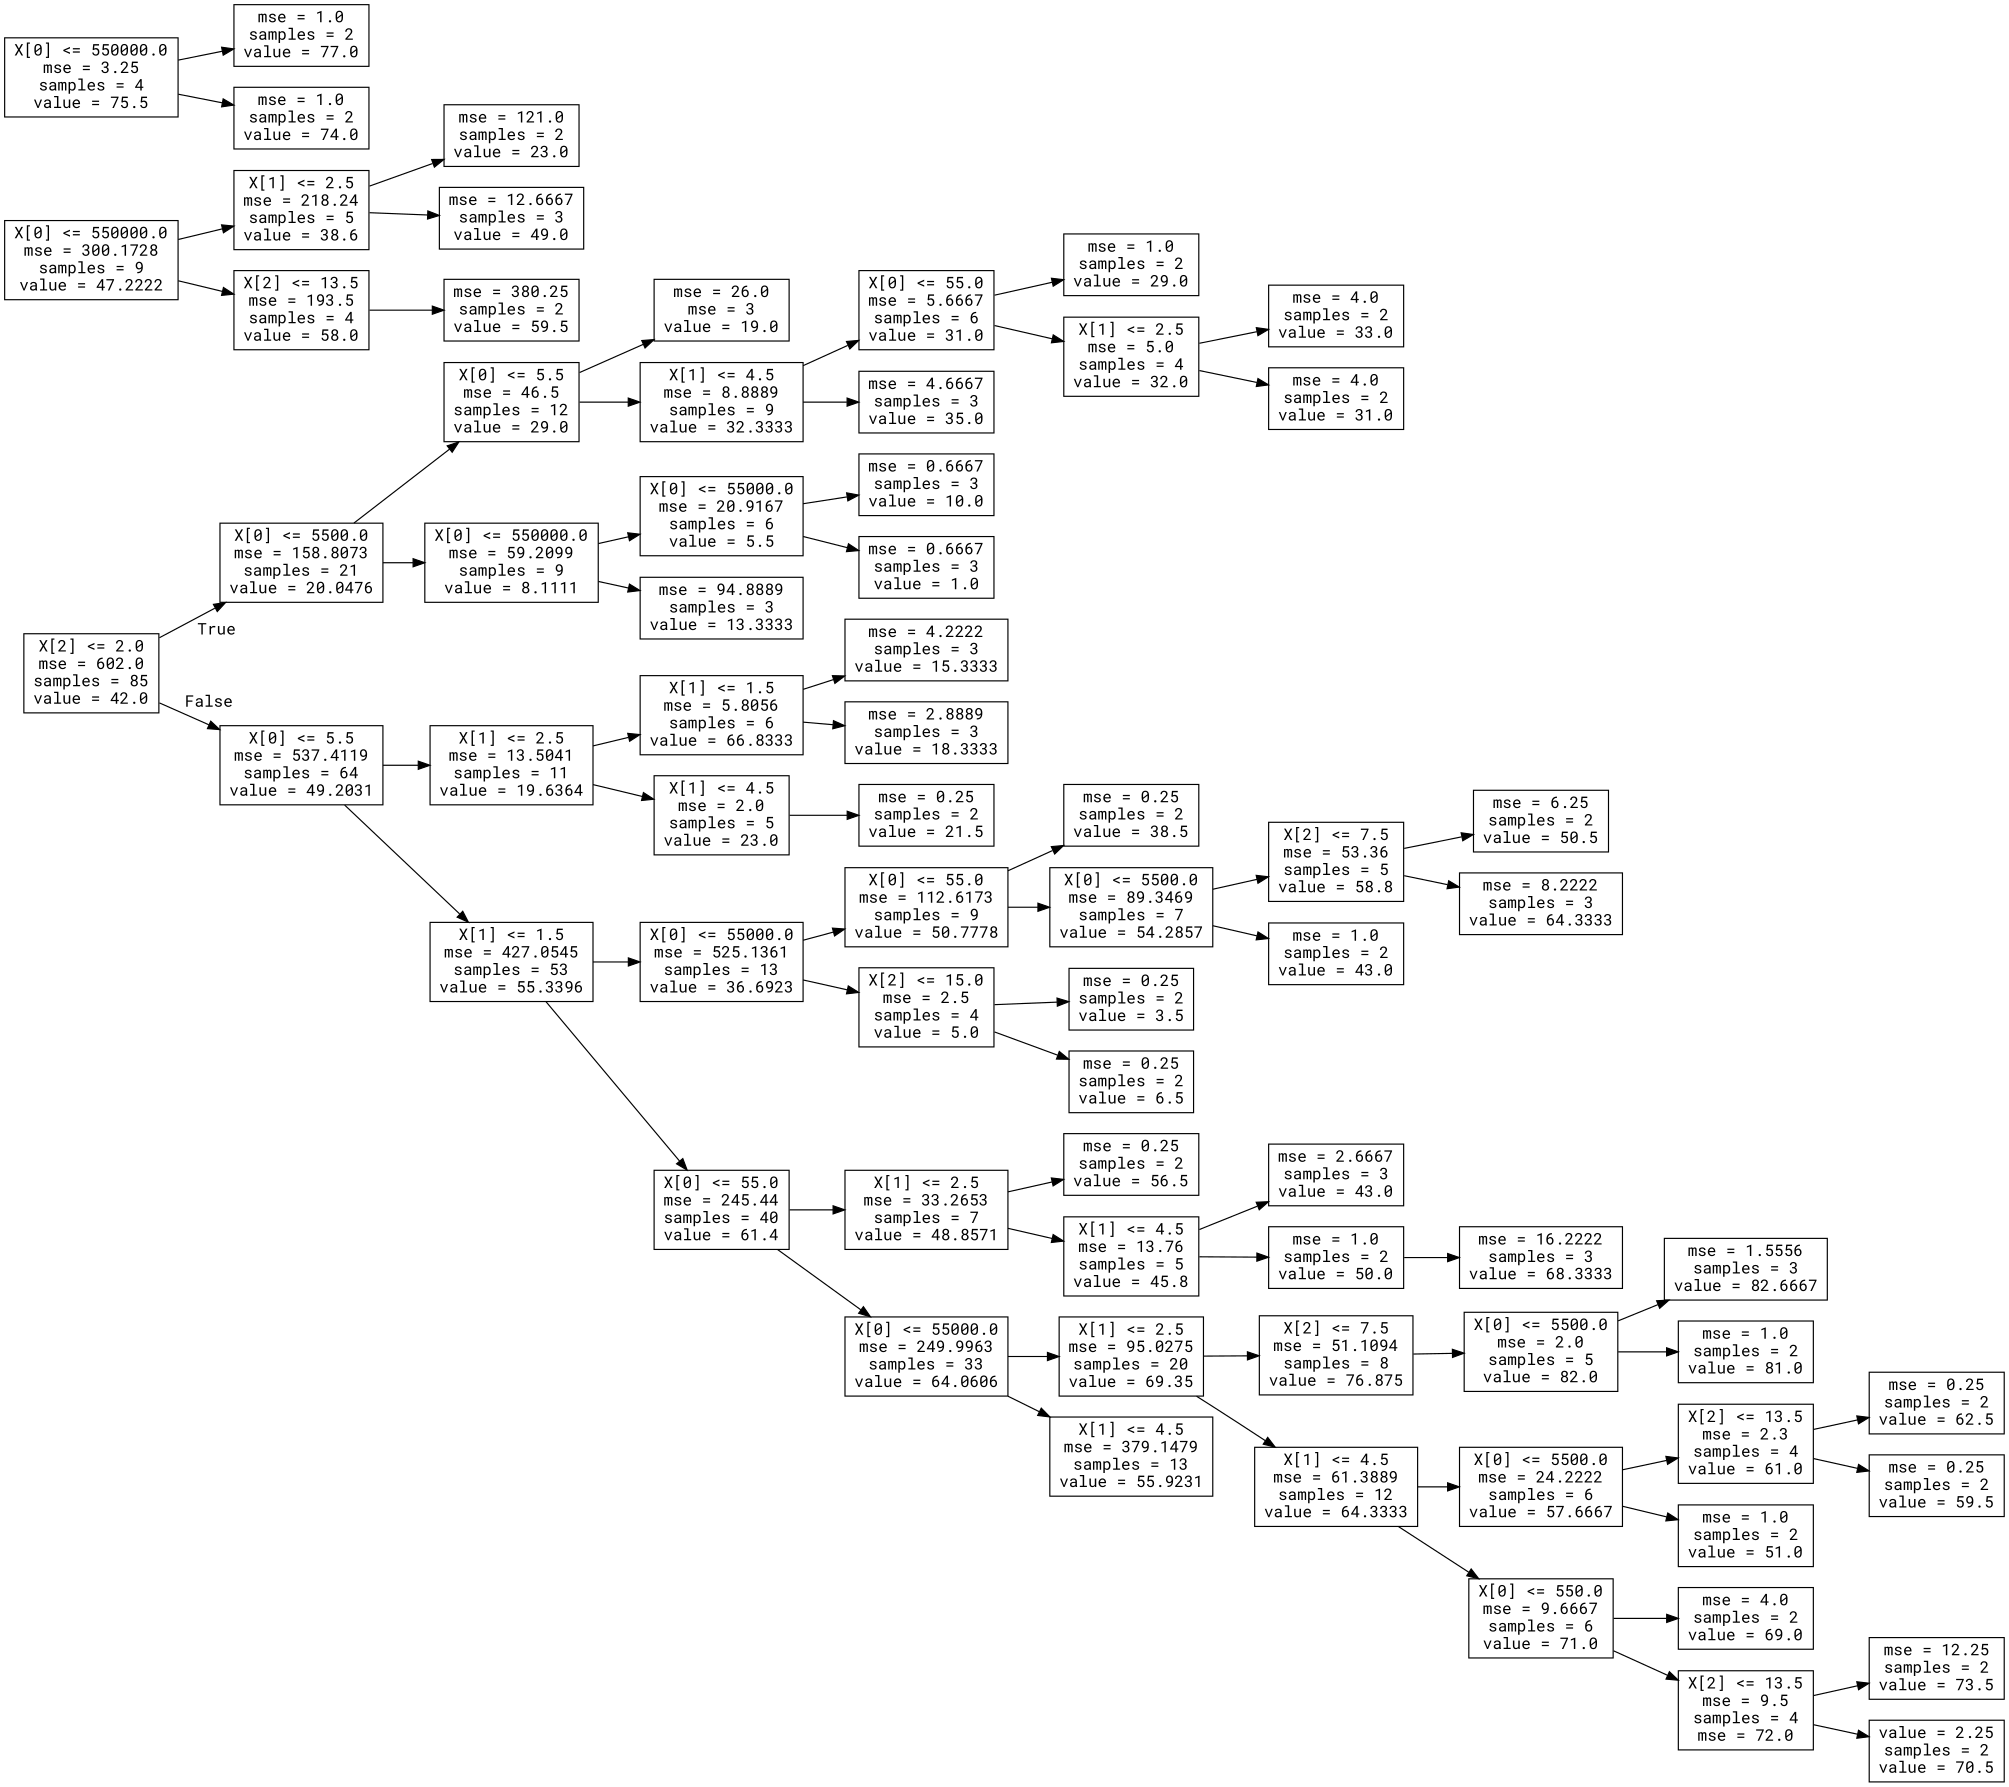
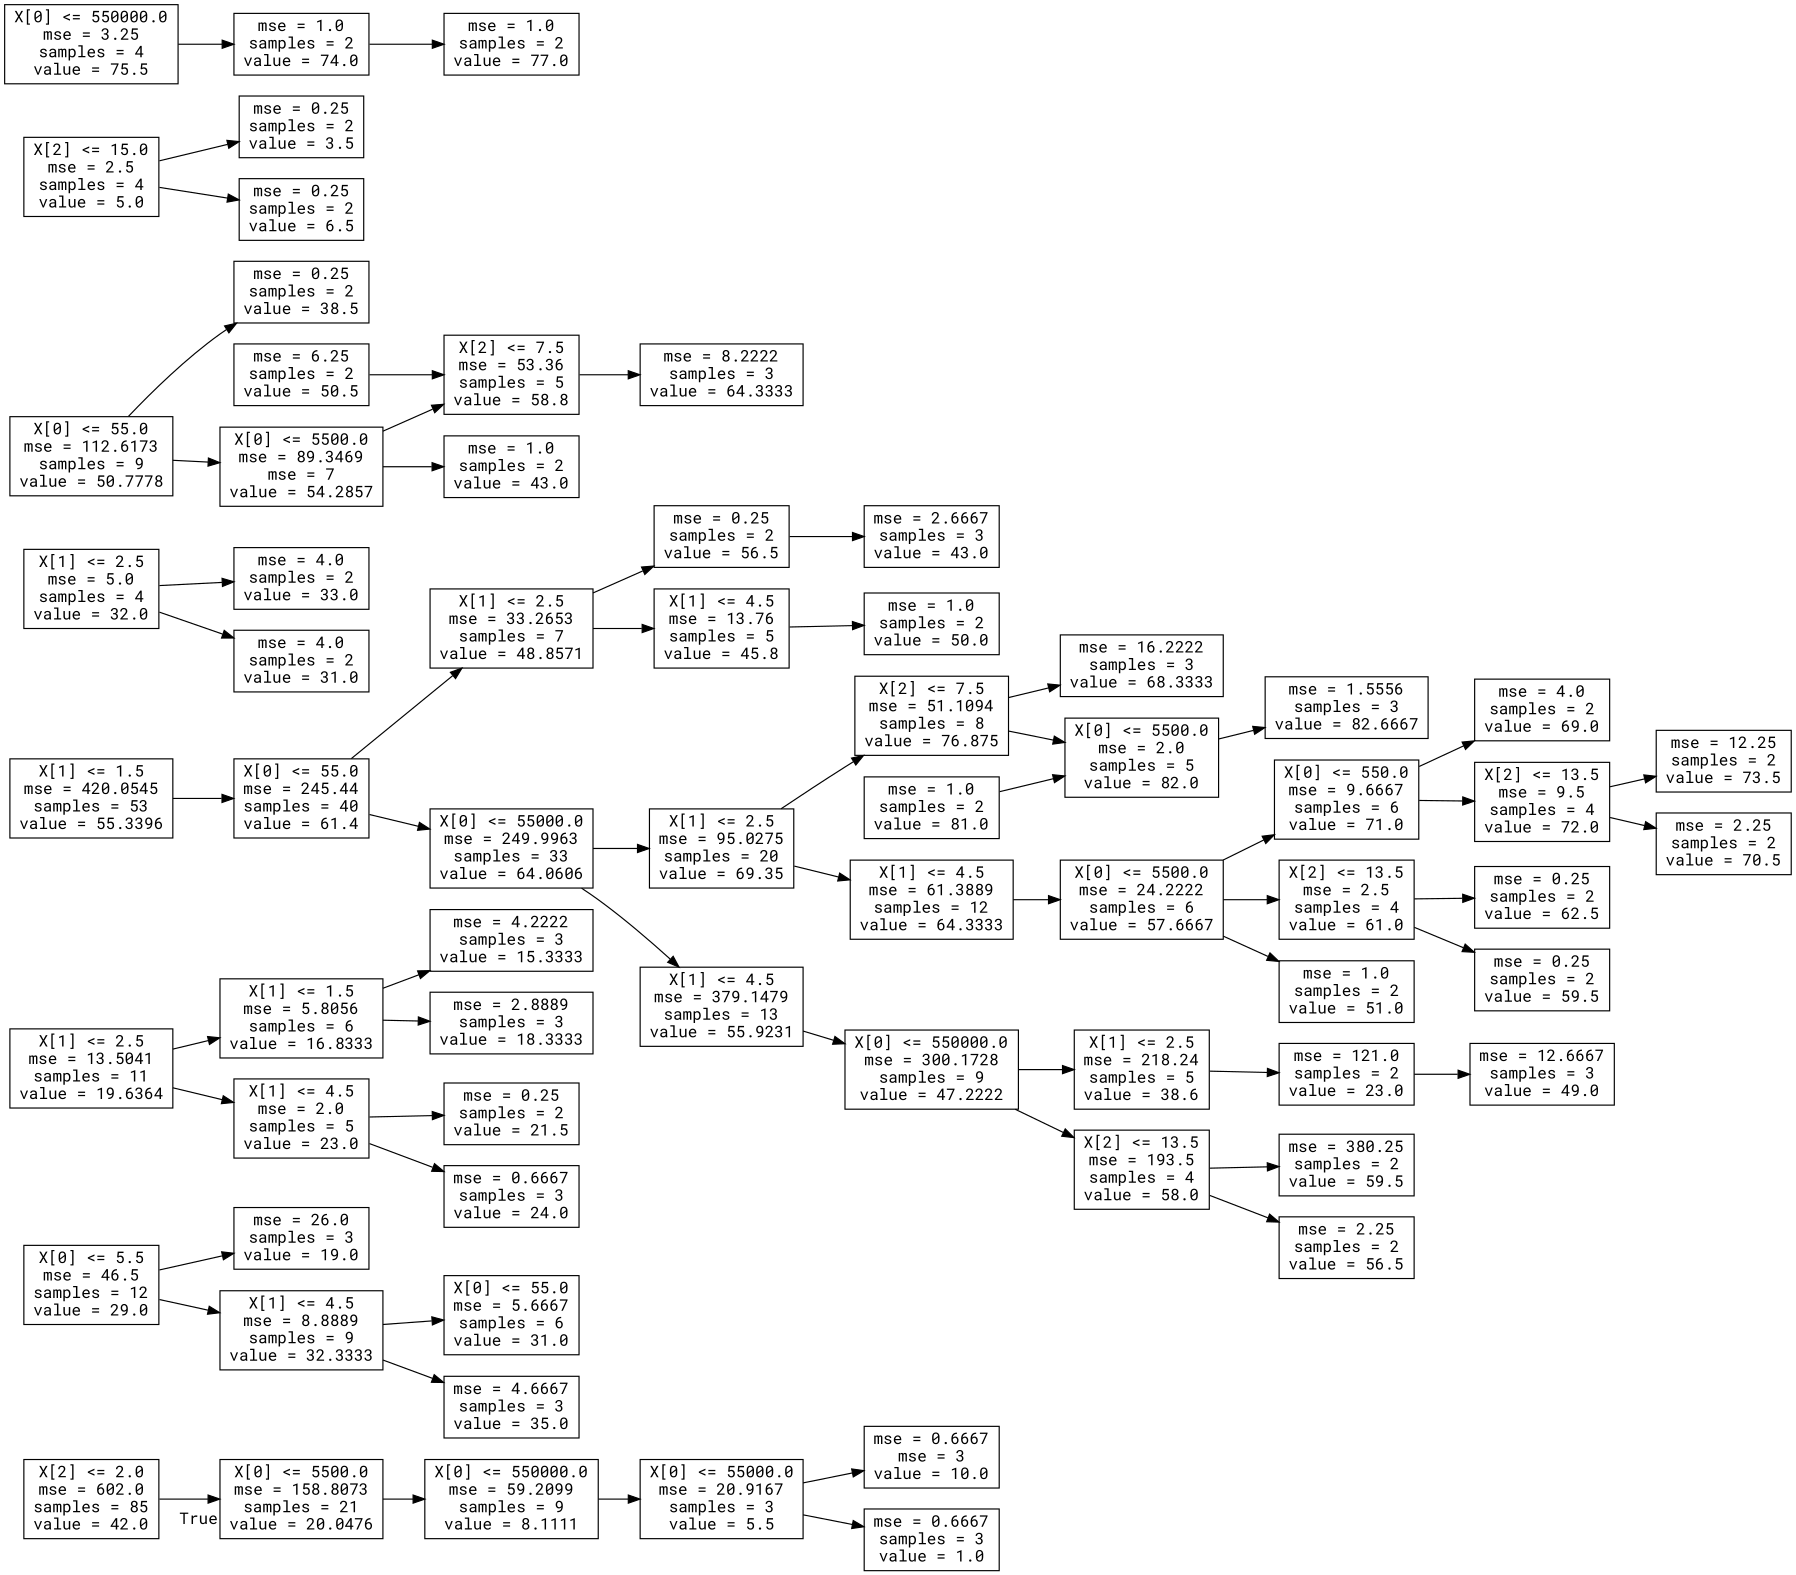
edge "X[0] <= 550000.0 mse = 3.25 samples = 4 value = 75.5" -> "mse = 1.0 samples = 2 value = 77.0": now "mse = 1.0 samples = 2 value = 74.0" -> "mse = 1.0 samples = 2 value = 77.0"
edge "X[1] <= 2.5 mse = 218.24 samples = 5 value = 38.6" -> "mse = 12.6667 samples = 3 value = 49.0": now "mse = 121.0 samples = 2 value = 23.0" -> "mse = 12.6667 samples = 3 value = 49.0"
node "mse = 1.0 samples = 2 value = 29.0": removed
node "mse = 26.0 mse = 3 value = 19.0": label "mse = 26.0 mse = 3 value = 19.0" -> "mse = 26.0 samples = 3 value = 19.0"
edge "X[0] <= 55.0 mse = 5.6667 samples = 6 value = 31.0" -> "X[1] <= 2.5 mse = 5.0 samples = 4 value = 32.0": removed
node "mse = 0.6667 samples = 3 value = 10.0": label "mse = 0.6667 samples = 3 value = 10.0" -> "mse = 0.6667 mse = 3 value = 10.0"
edge "X[0] <= 5500.0 mse = 158.8073 samples = 21 value = 20.0476" -> "X[0] <= 5.5 mse = 46.5 samples = 12 value = 29.0": removed
node "X[0] <= 55000.0 mse = 20.9167 samples = 6 value = 5.5": label "X[0] <= 55000.0 mse = 20.9167 samples = 6 value = 5.5" -> "X[0] <= 55000.0 mse = 20.9167 samples = 3 value = 5.5"
node "mse = 94.8889 samples = 3 value = 13.3333": removed
node "X[1] <= 1.5 mse = 5.8056 samples = 6 value = 66.8333": label "X[1] <= 1.5 mse = 5.8056 samples = 6 value = 66.8333" -> "X[1] <= 1.5 mse = 5.8056 samples = 6 value = 16.8333"
node "X[0] <= 5.5 mse = 537.4119 samples = 64 value = 49.2031": removed
edge "X[2] <= 7.5 mse = 53.36 samples = 5 value = 58.8" -> "mse = 6.25 samples = 2 value = 50.5": reversed
node "X[0] <= 5500.0 mse = 89.3469 samples = 7 value = 54.2857": label "X[0] <= 5500.0 mse = 89.3469 samples = 7 value = 54.2857" -> "X[0] <= 5500.0 mse = 89.3469 mse = 7 value = 54.2857"
node "X[1] <= 1.5 mse = 427.0545 samples = 53 value = 55.3396": label "X[1] <= 1.5 mse = 427.0545 samples = 53 value = 55.3396" -> "X[1] <= 1.5 mse = 420.0545 samples = 53 value = 55.3396"
node "X[0] <= 55000.0 mse = 525.1361 samples = 13 value = 36.6923": removed
edge "X[1] <= 4.5 mse = 379.1479 samples = 13 value = 55.9231" -> "X[0] <= 550000.0 mse = 300.1728 samples = 9 value = 47.2222": added
node "mse = 0.6667 samples = 3 value = 24.0": added
edge "X[1] <= 4.5 mse = 13.76 samples = 5 value = 45.8" -> "mse = 2.6667 samples = 3 value = 43.0": now "mse = 0.25 samples = 2 value = 56.5" -> "mse = 2.6667 samples = 3 value = 43.0"
node "mse = 2.25 samples = 2 value = 56.5": added
edge "mse = 1.0 samples = 2 value = 50.0" -> "mse = 16.2222 samples = 3 value = 68.3333": now "X[2] <= 7.5 mse = 51.1094 samples = 8 value = 76.875" -> "mse = 16.2222 samples = 3 value = 68.3333"
edge "X[0] <= 5500.0 mse = 2.0 samples = 5 value = 82.0" -> "mse = 1.0 samples = 2 value = 81.0": reversed
node "X[2] <= 13.5 mse = 2.3 samples = 4 value = 61.0": label "X[2] <= 13.5 mse = 2.3 samples = 4 value = 61.0" -> "X[2] <= 13.5 mse = 2.5 samples = 4 value = 61.0"
edge "X[1] <= 4.5 mse = 61.3889 samples = 12 value = 64.3333" -> "X[0] <= 550.0 mse = 9.6667 samples = 6 value = 71.0": now "X[0] <= 5500.0 mse = 24.2222 samples = 6 value = 57.6667" -> "X[0] <= 550.0 mse = 9.6667 samples = 6 value = 71.0"
node "X[2] <= 13.5 mse = 9.5 samples = 4 mse = 72.0": label "X[2] <= 13.5 mse = 9.5 samples = 4 mse = 72.0" -> "X[2] <= 13.5 mse = 9.5 samples = 4 value = 72.0"
node "value = 2.25 samples = 2 value = 70.5": label "value = 2.25 samples = 2 value = 70.5" -> "mse = 2.25 samples = 2 value = 70.5"
